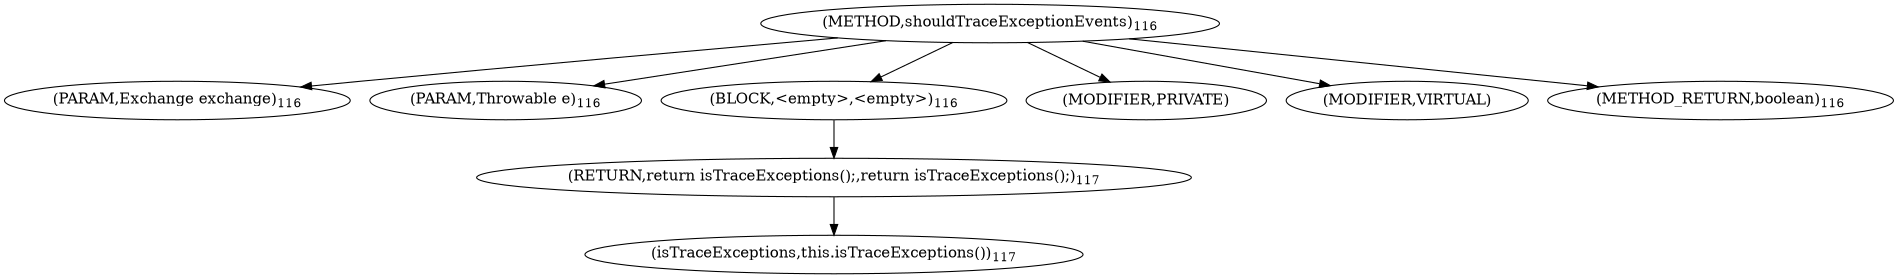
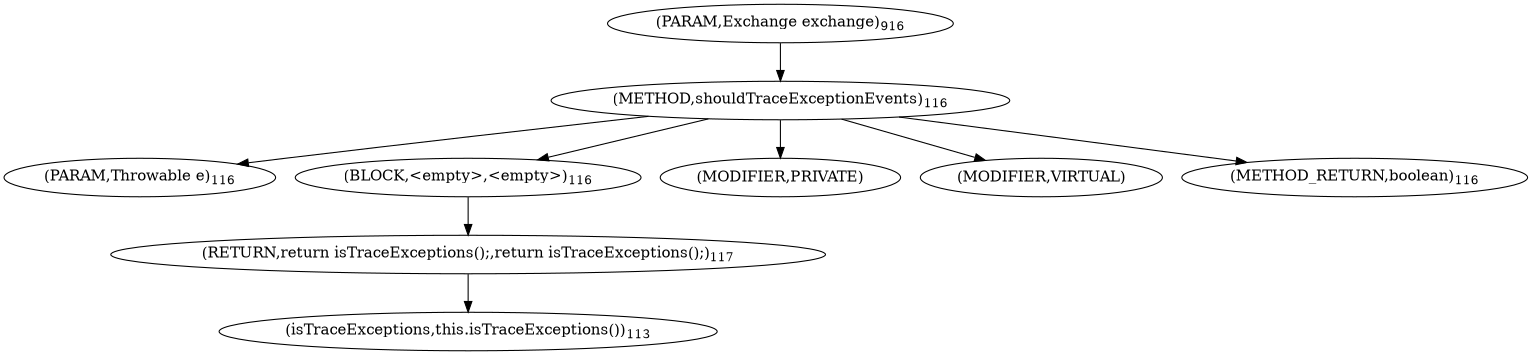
edge "(METHOD,shouldTraceExceptionEvents)" -> "(PARAM,Exchange exchange)": reversed
node "(PARAM,Exchange exchange)": text "116" -> "916"
node "(isTraceExceptions,this.isTraceExceptions())": text "117" -> "113"
